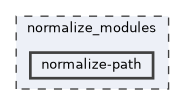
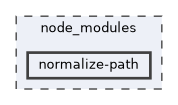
cluster "normalize_modules": label "normalize_modules" -> "node_modules"
